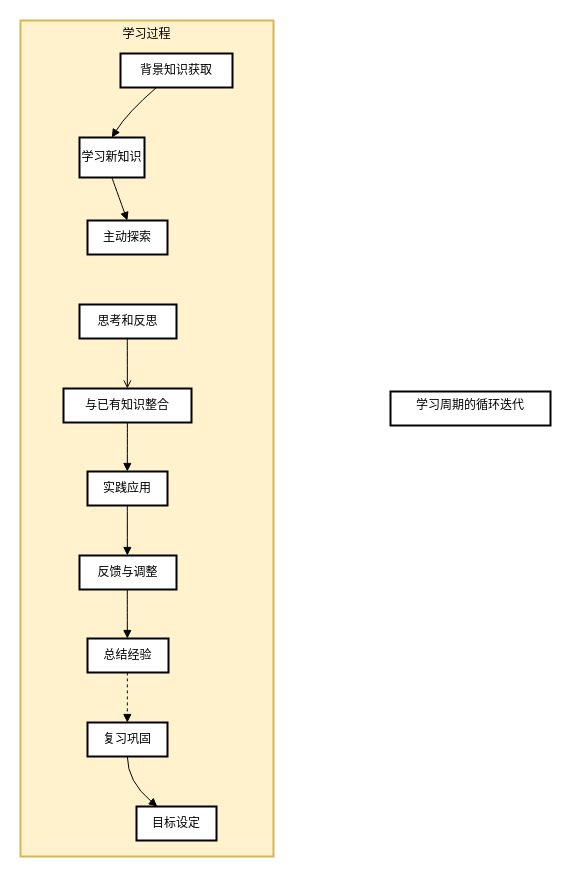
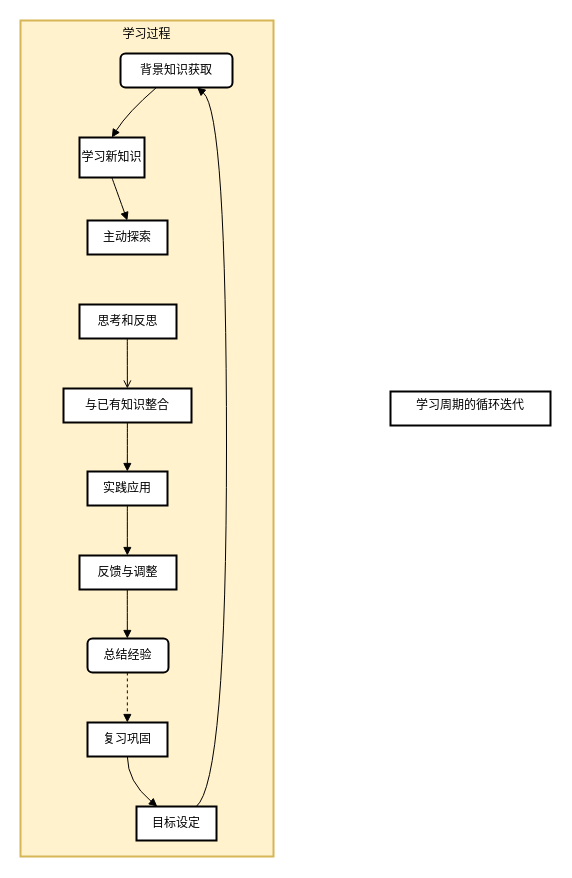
node "背景知识获取": shape rectangle -> rounded rectangle
edge "目标设定" -> "背景知识获取": added
node "总结经验": shape rectangle -> rounded rectangle
